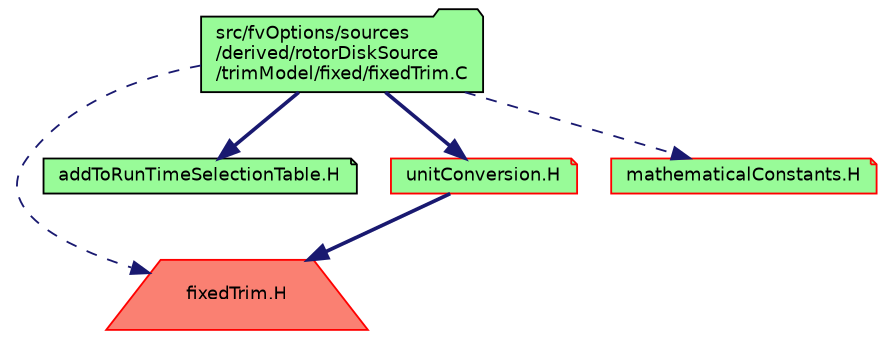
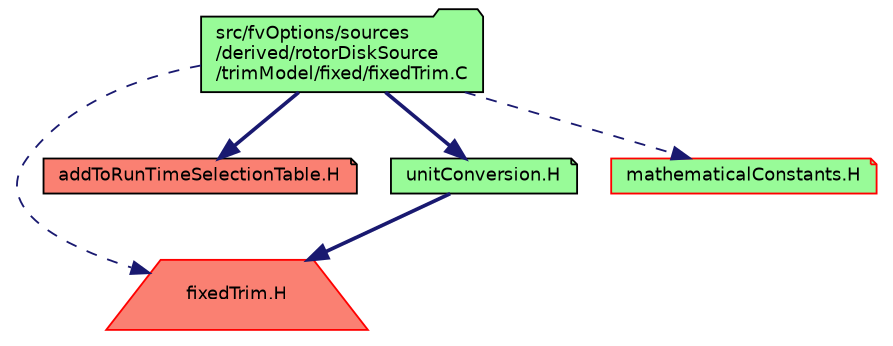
node "addToRunTimeSelectionTable.H": fillcolor palegreen -> salmon
node "unitConversion.H": color red -> black
